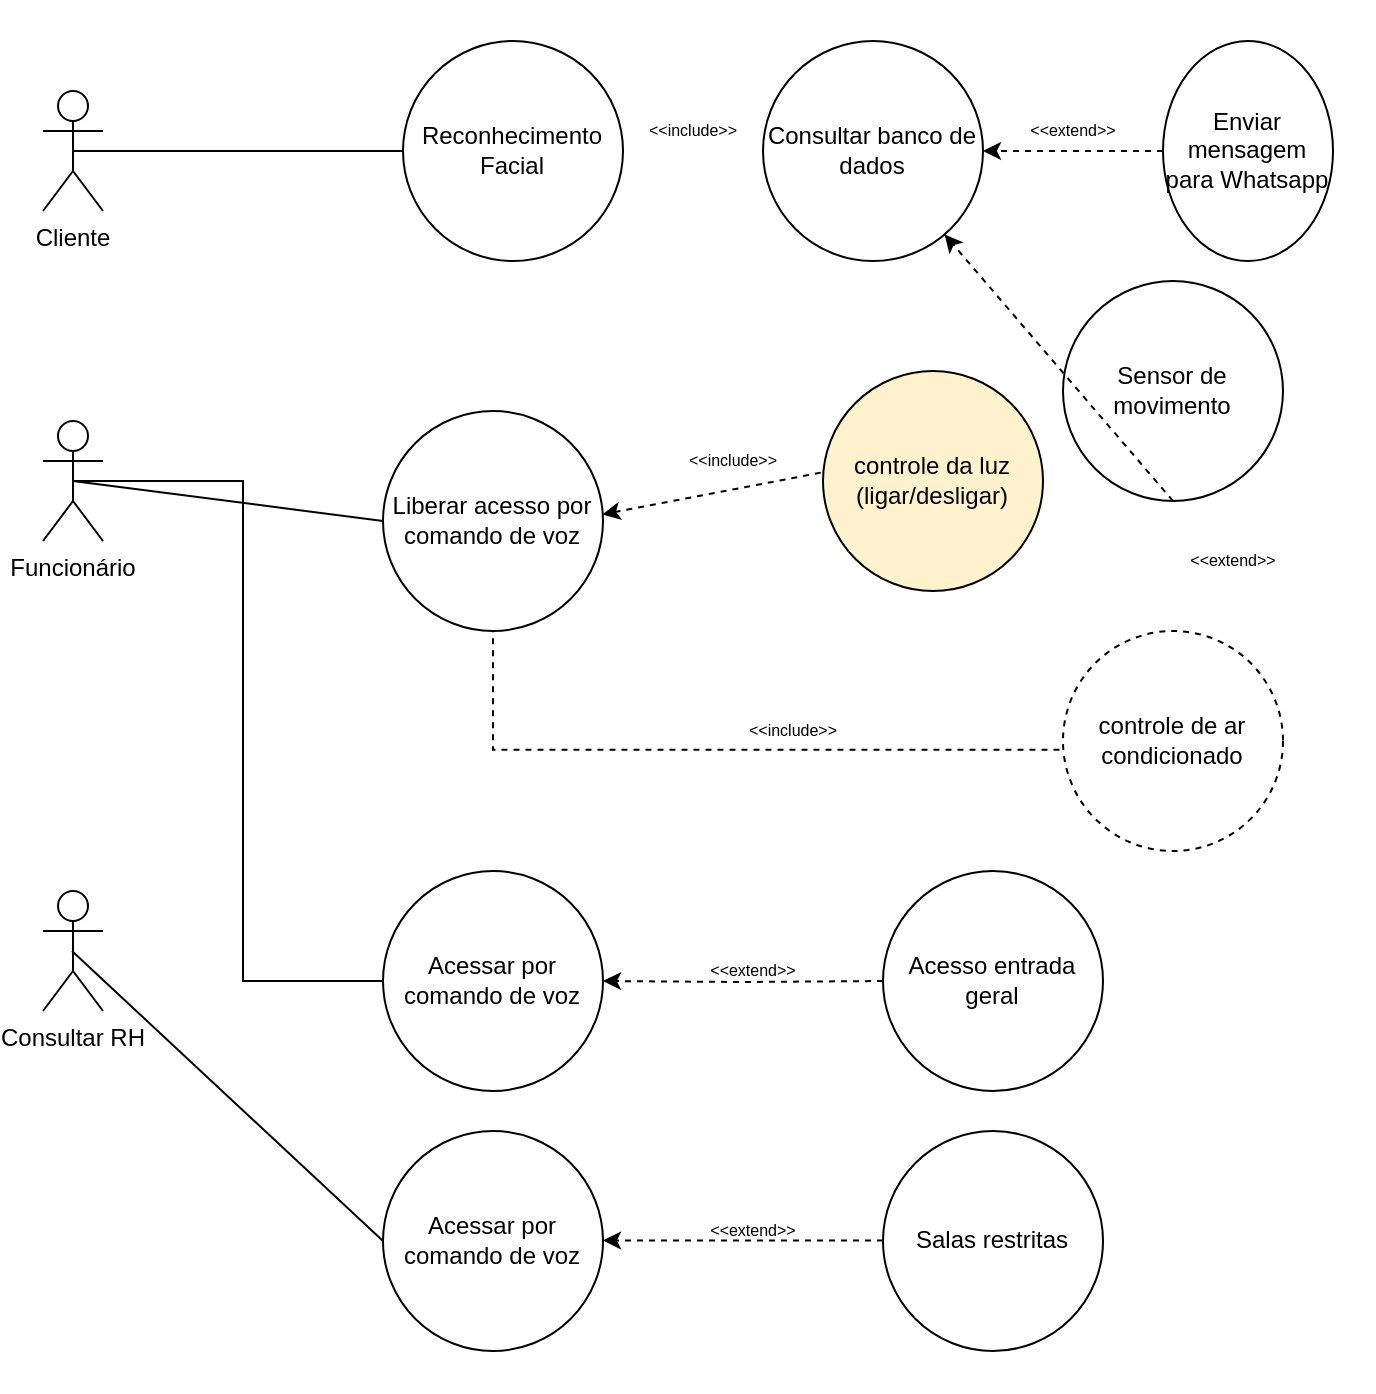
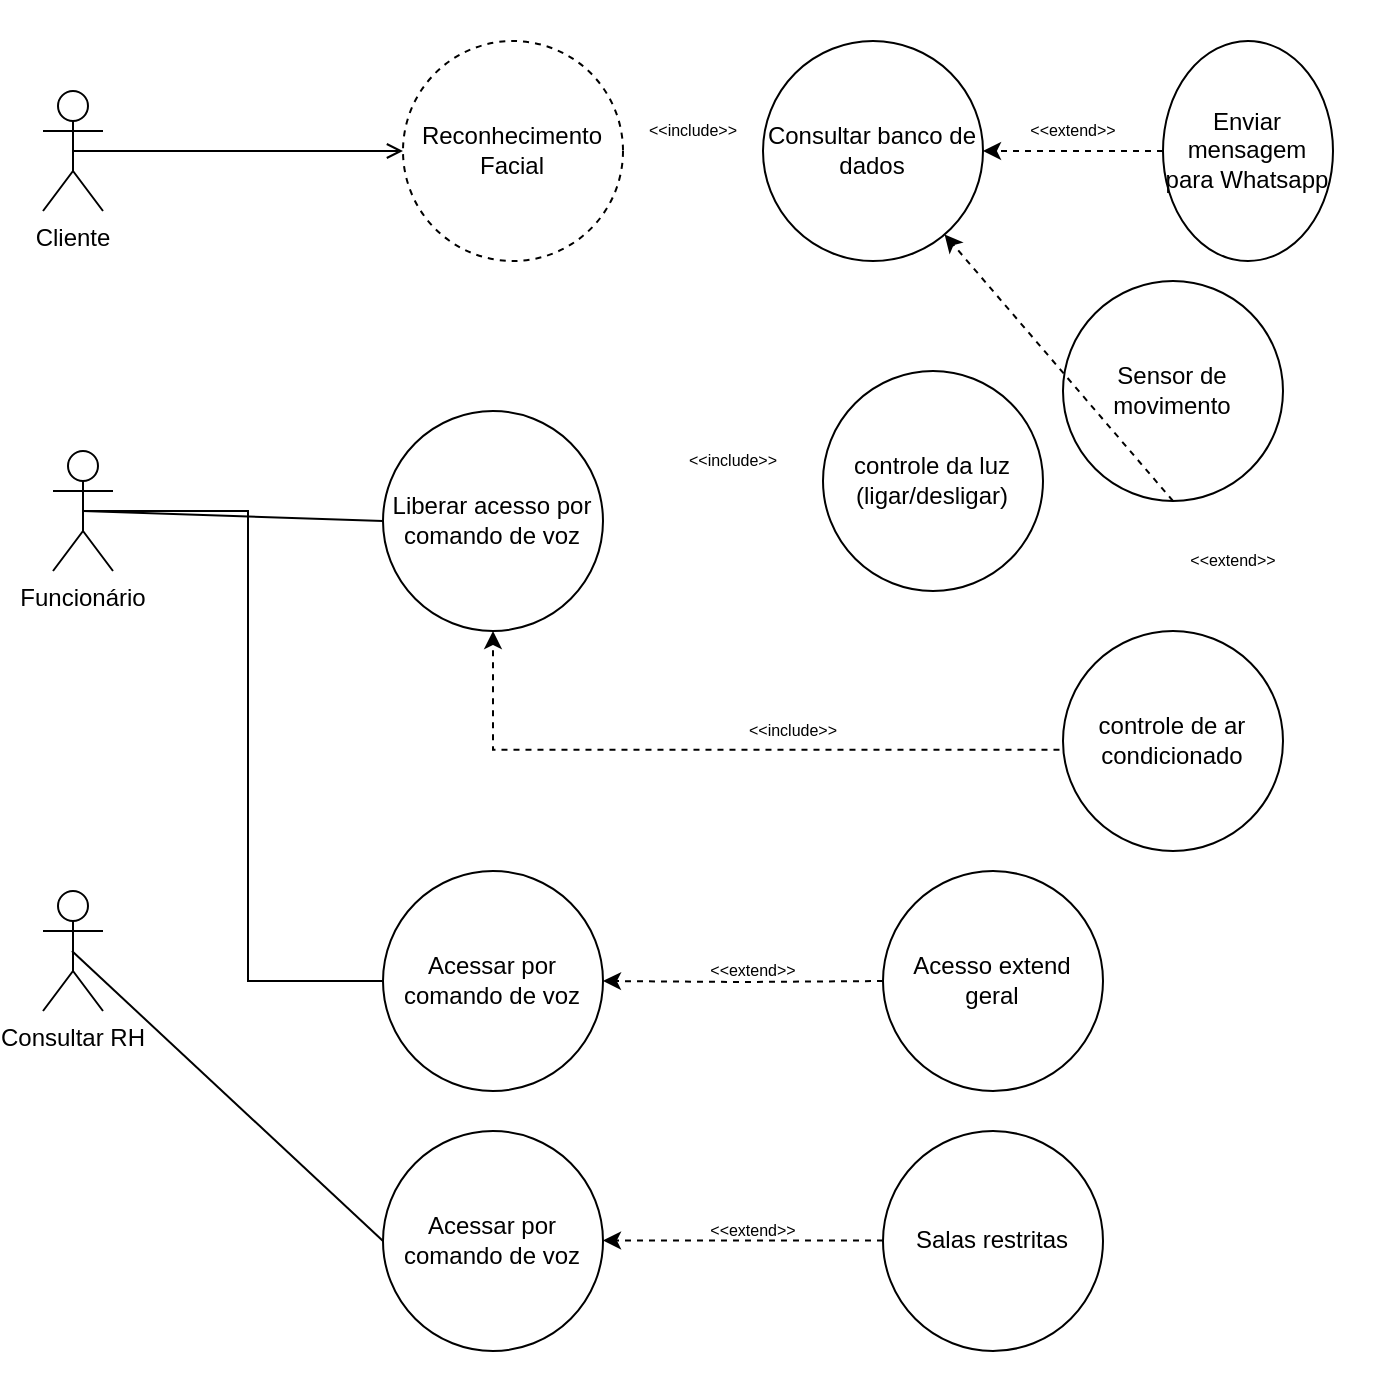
edge "Cliente" -- "Reconhecimento Facial": arrowhead none -> open
node "Reconhecimento Facial": style solid -> dashed
node "Funcionário": moved (73, 481) -> (83, 511)
node "controle da luz (ligar/desligar)": fillcolor #fff2cc -> #ffffff
edge "controle da luz (ligar/desligar)" -> "Liberar acesso por comando de voz": removed
edge "Liberar acesso por comando de voz" -- "controle de ar condicionado": arrowhead none -> classic
node "controle de ar condicionado": style dashed -> solid
node "Acesso entrada geral": label "Acesso entrada geral" -> "Acesso extend geral"
